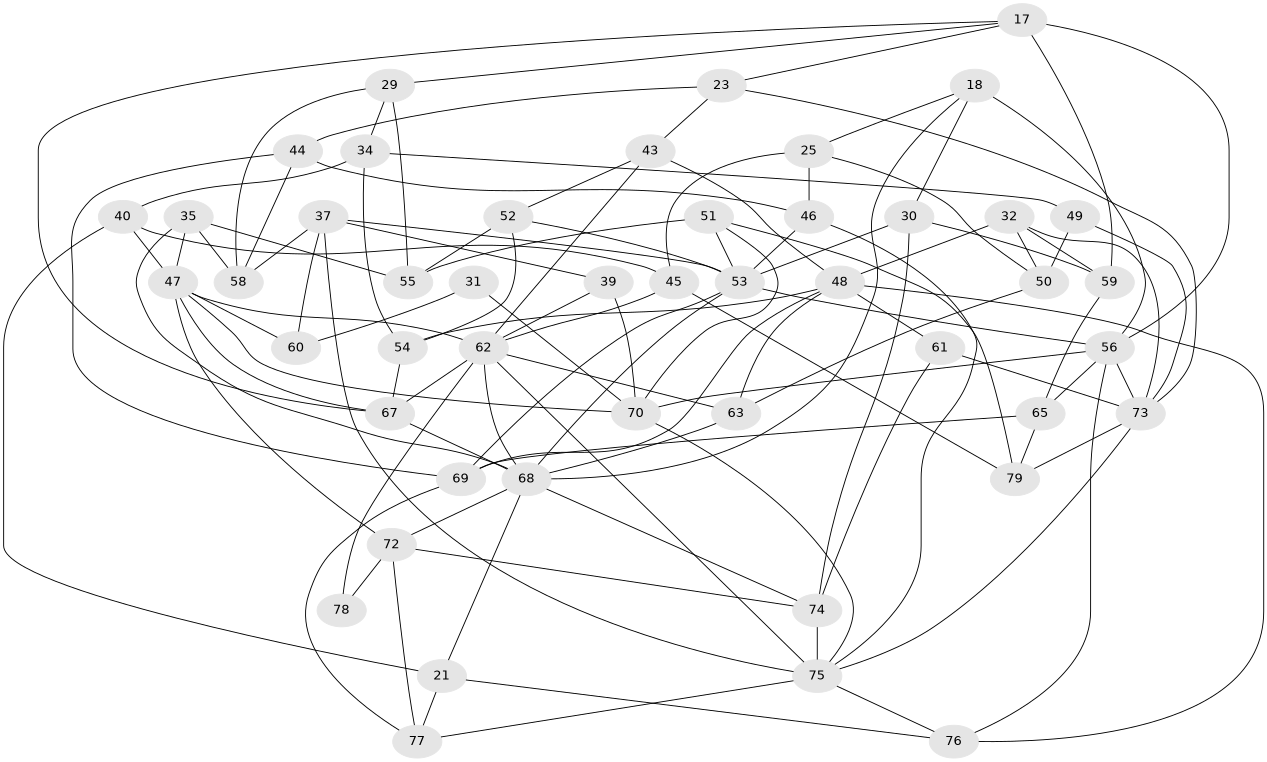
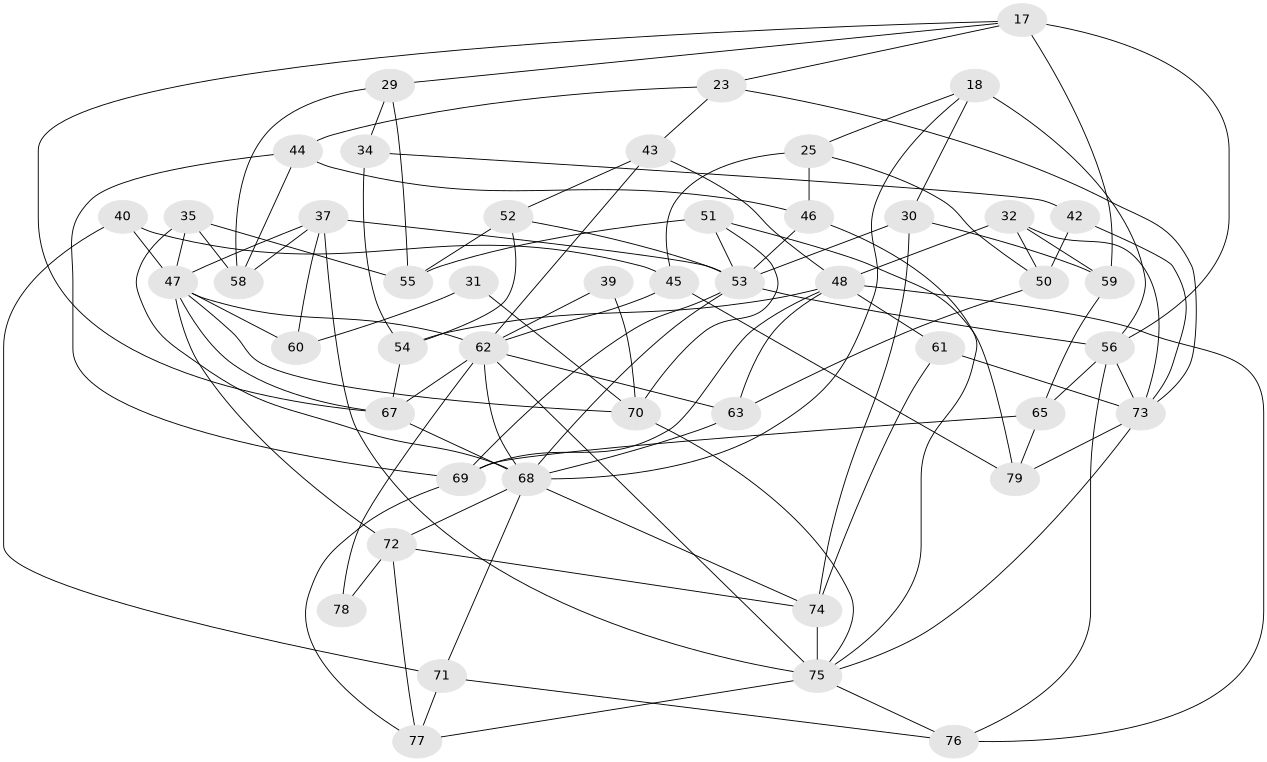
edge "34" -- "40": removed
node "49": label "49" -> "42"
edge "37" -- "39": now "37" -- "47"
edge "56" -- "70": removed
node "21": label "21" -> "71"
